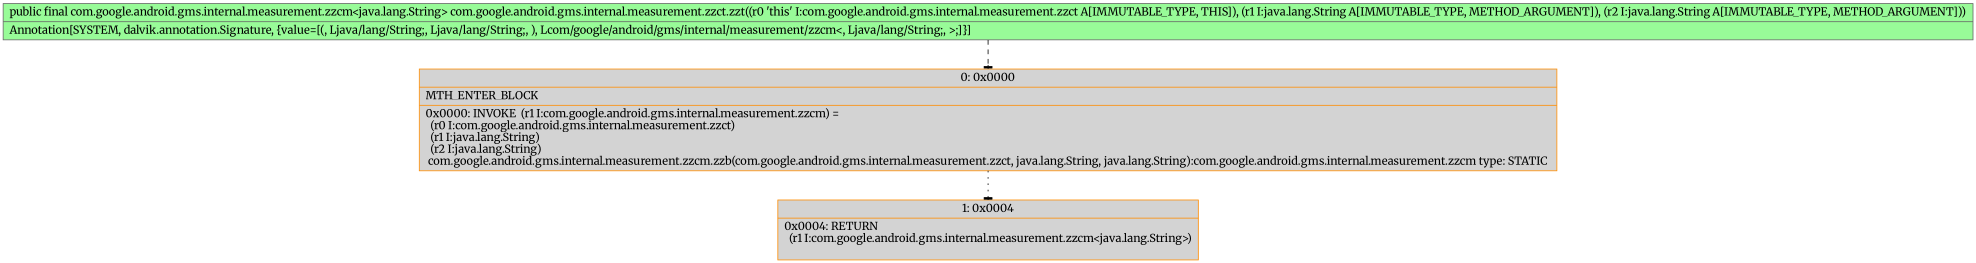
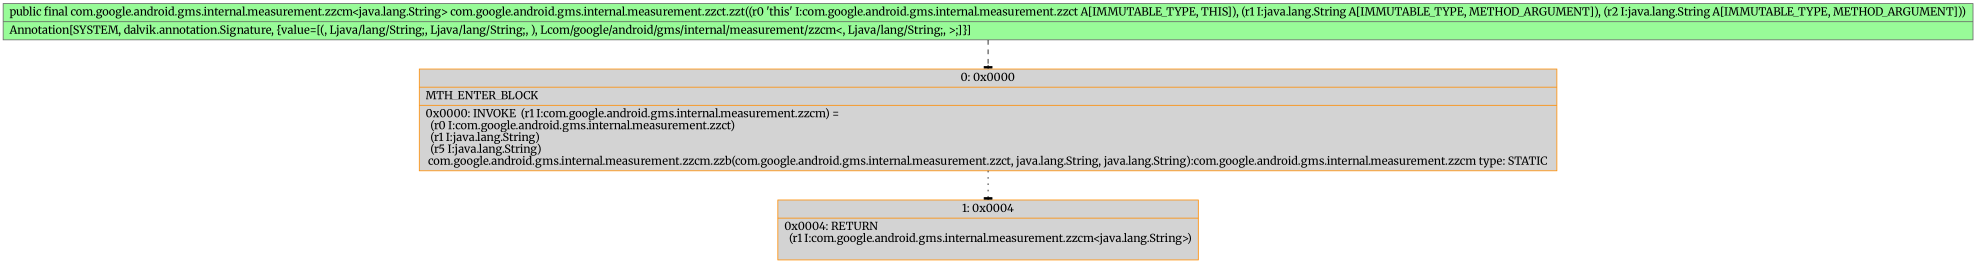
node "0: 0x0000": text "(r2 I:java.lang.String)" -> "(r5 I:java.lang.String)"
